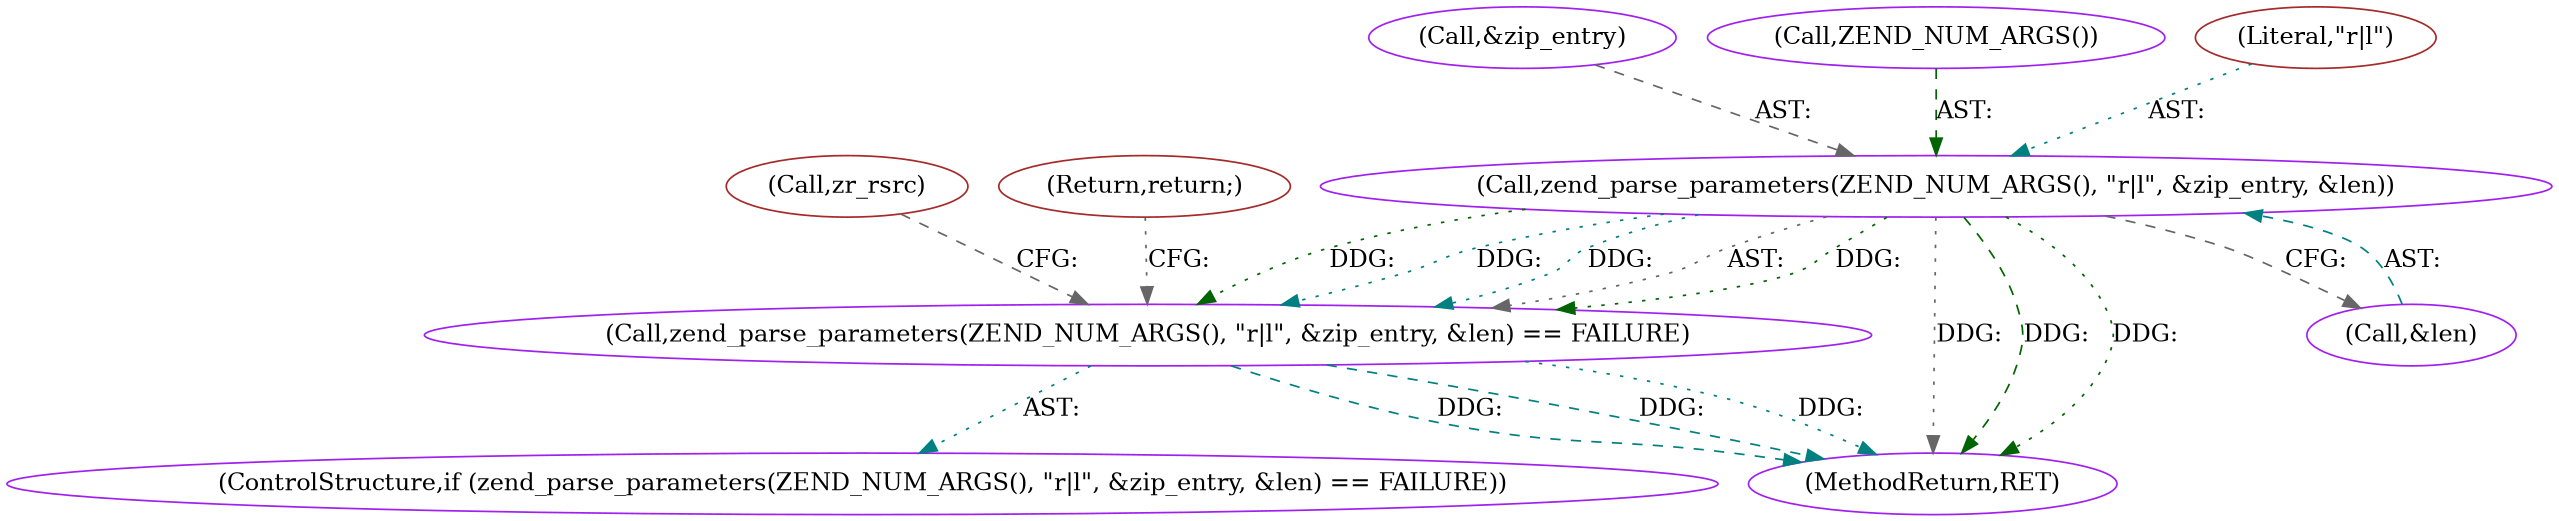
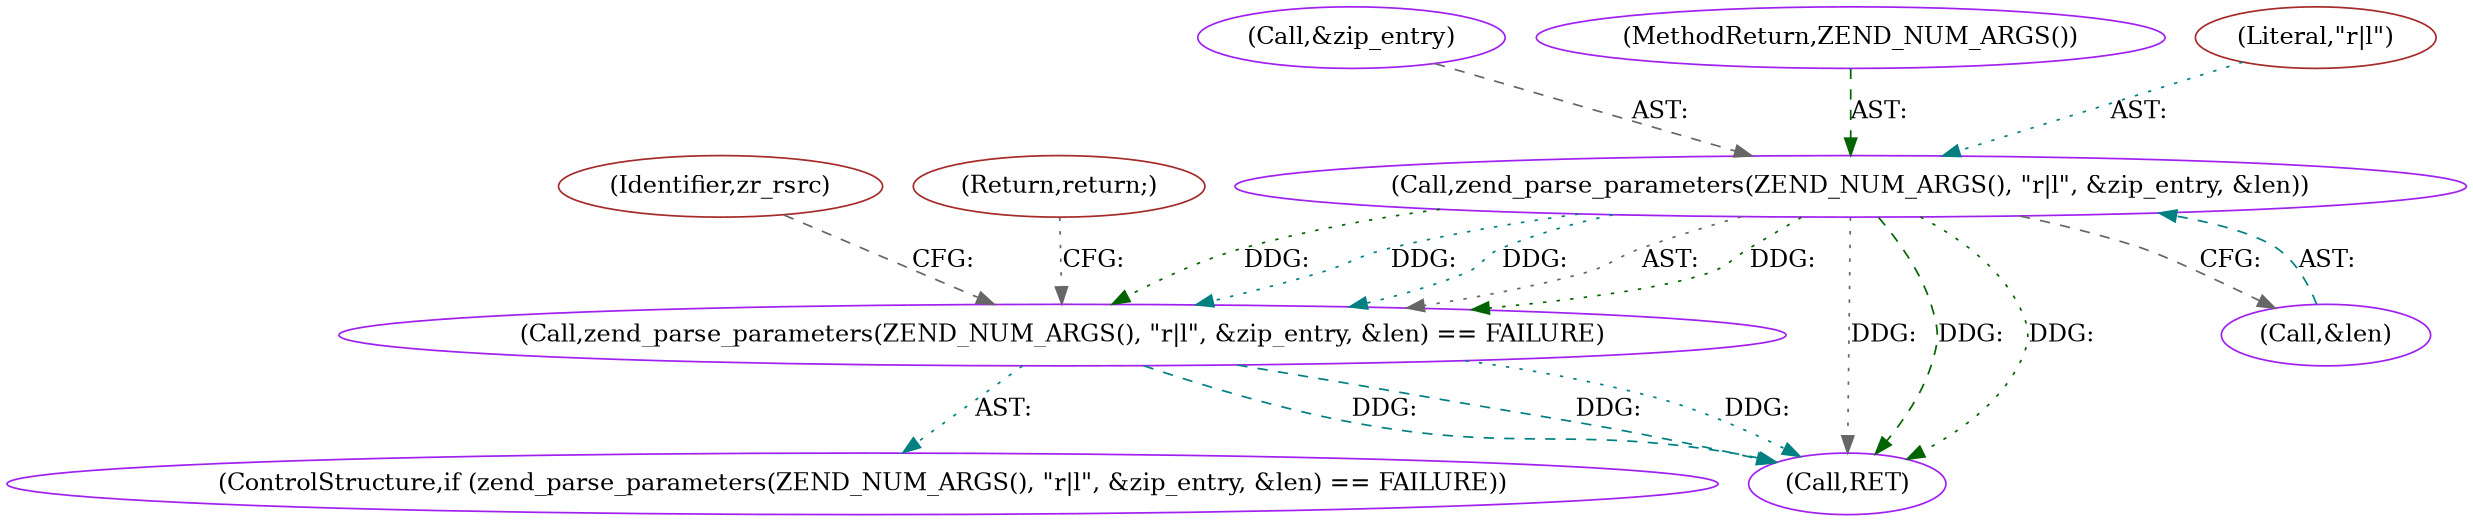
node "(Call,ZEND_NUM_ARGS())": label "(Call,ZEND_NUM_ARGS())" -> "(MethodReturn,ZEND_NUM_ARGS())"
node "(Call,zr_rsrc)": label "(Call,zr_rsrc)" -> "(Identifier,zr_rsrc)"
node "(MethodReturn,RET)": label "(MethodReturn,RET)" -> "(Call,RET)"
